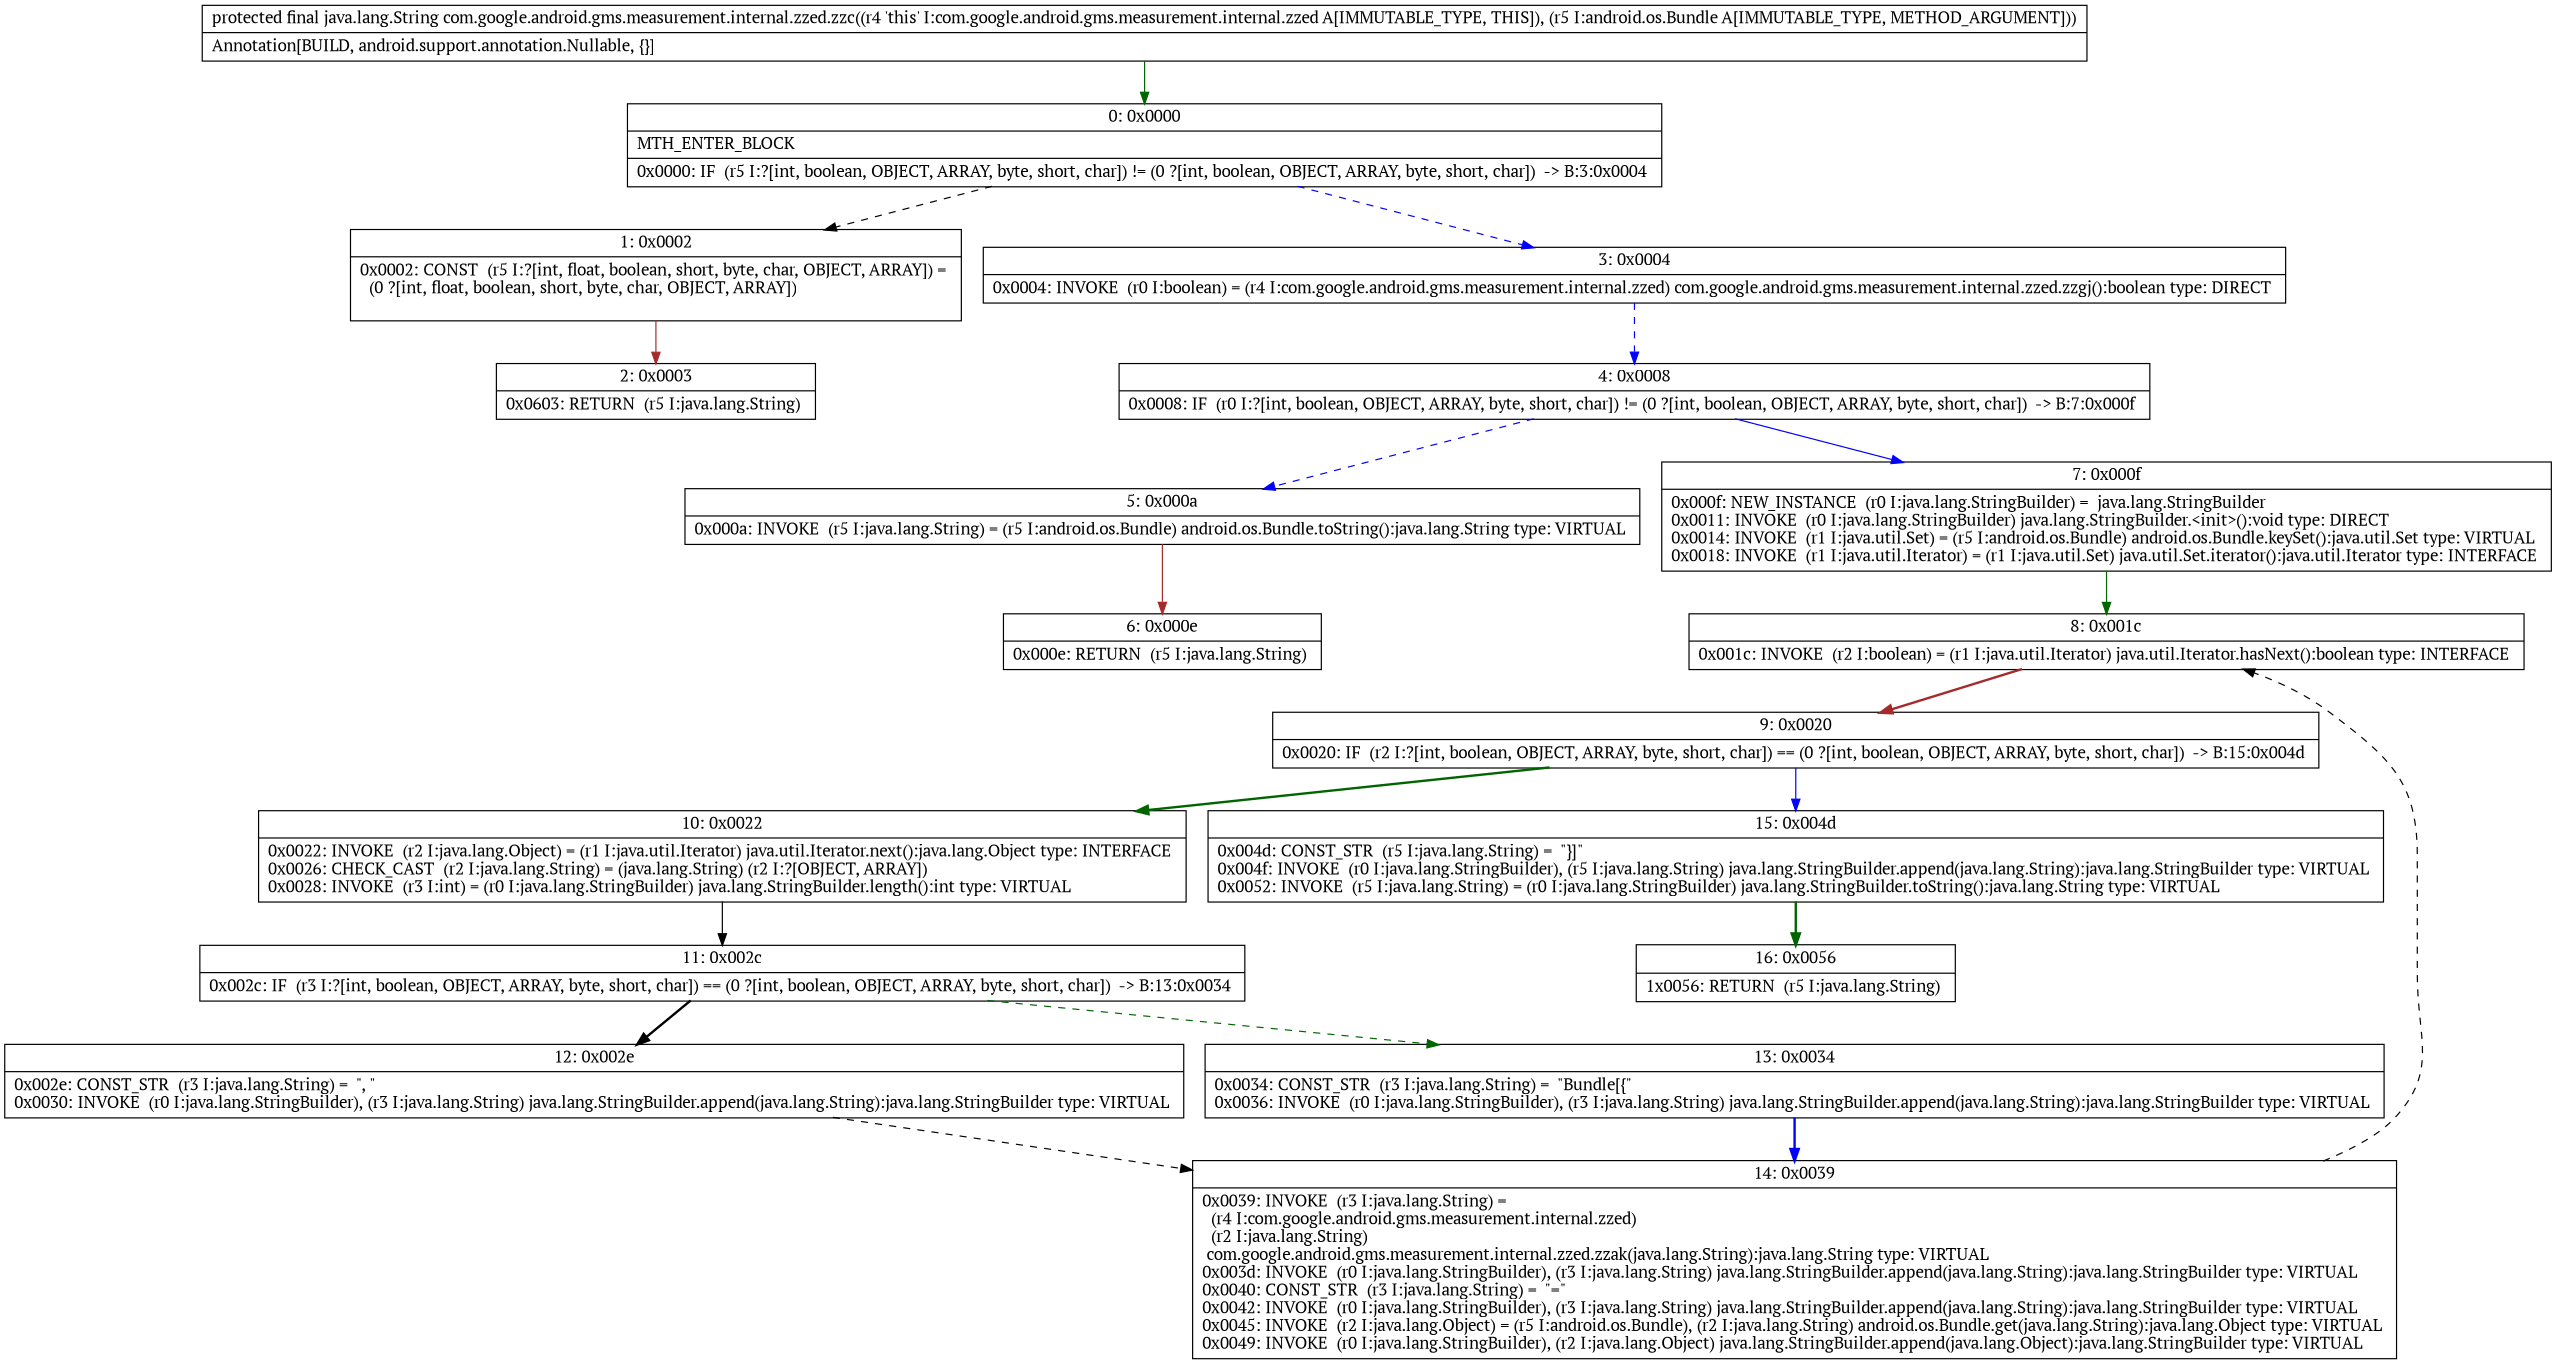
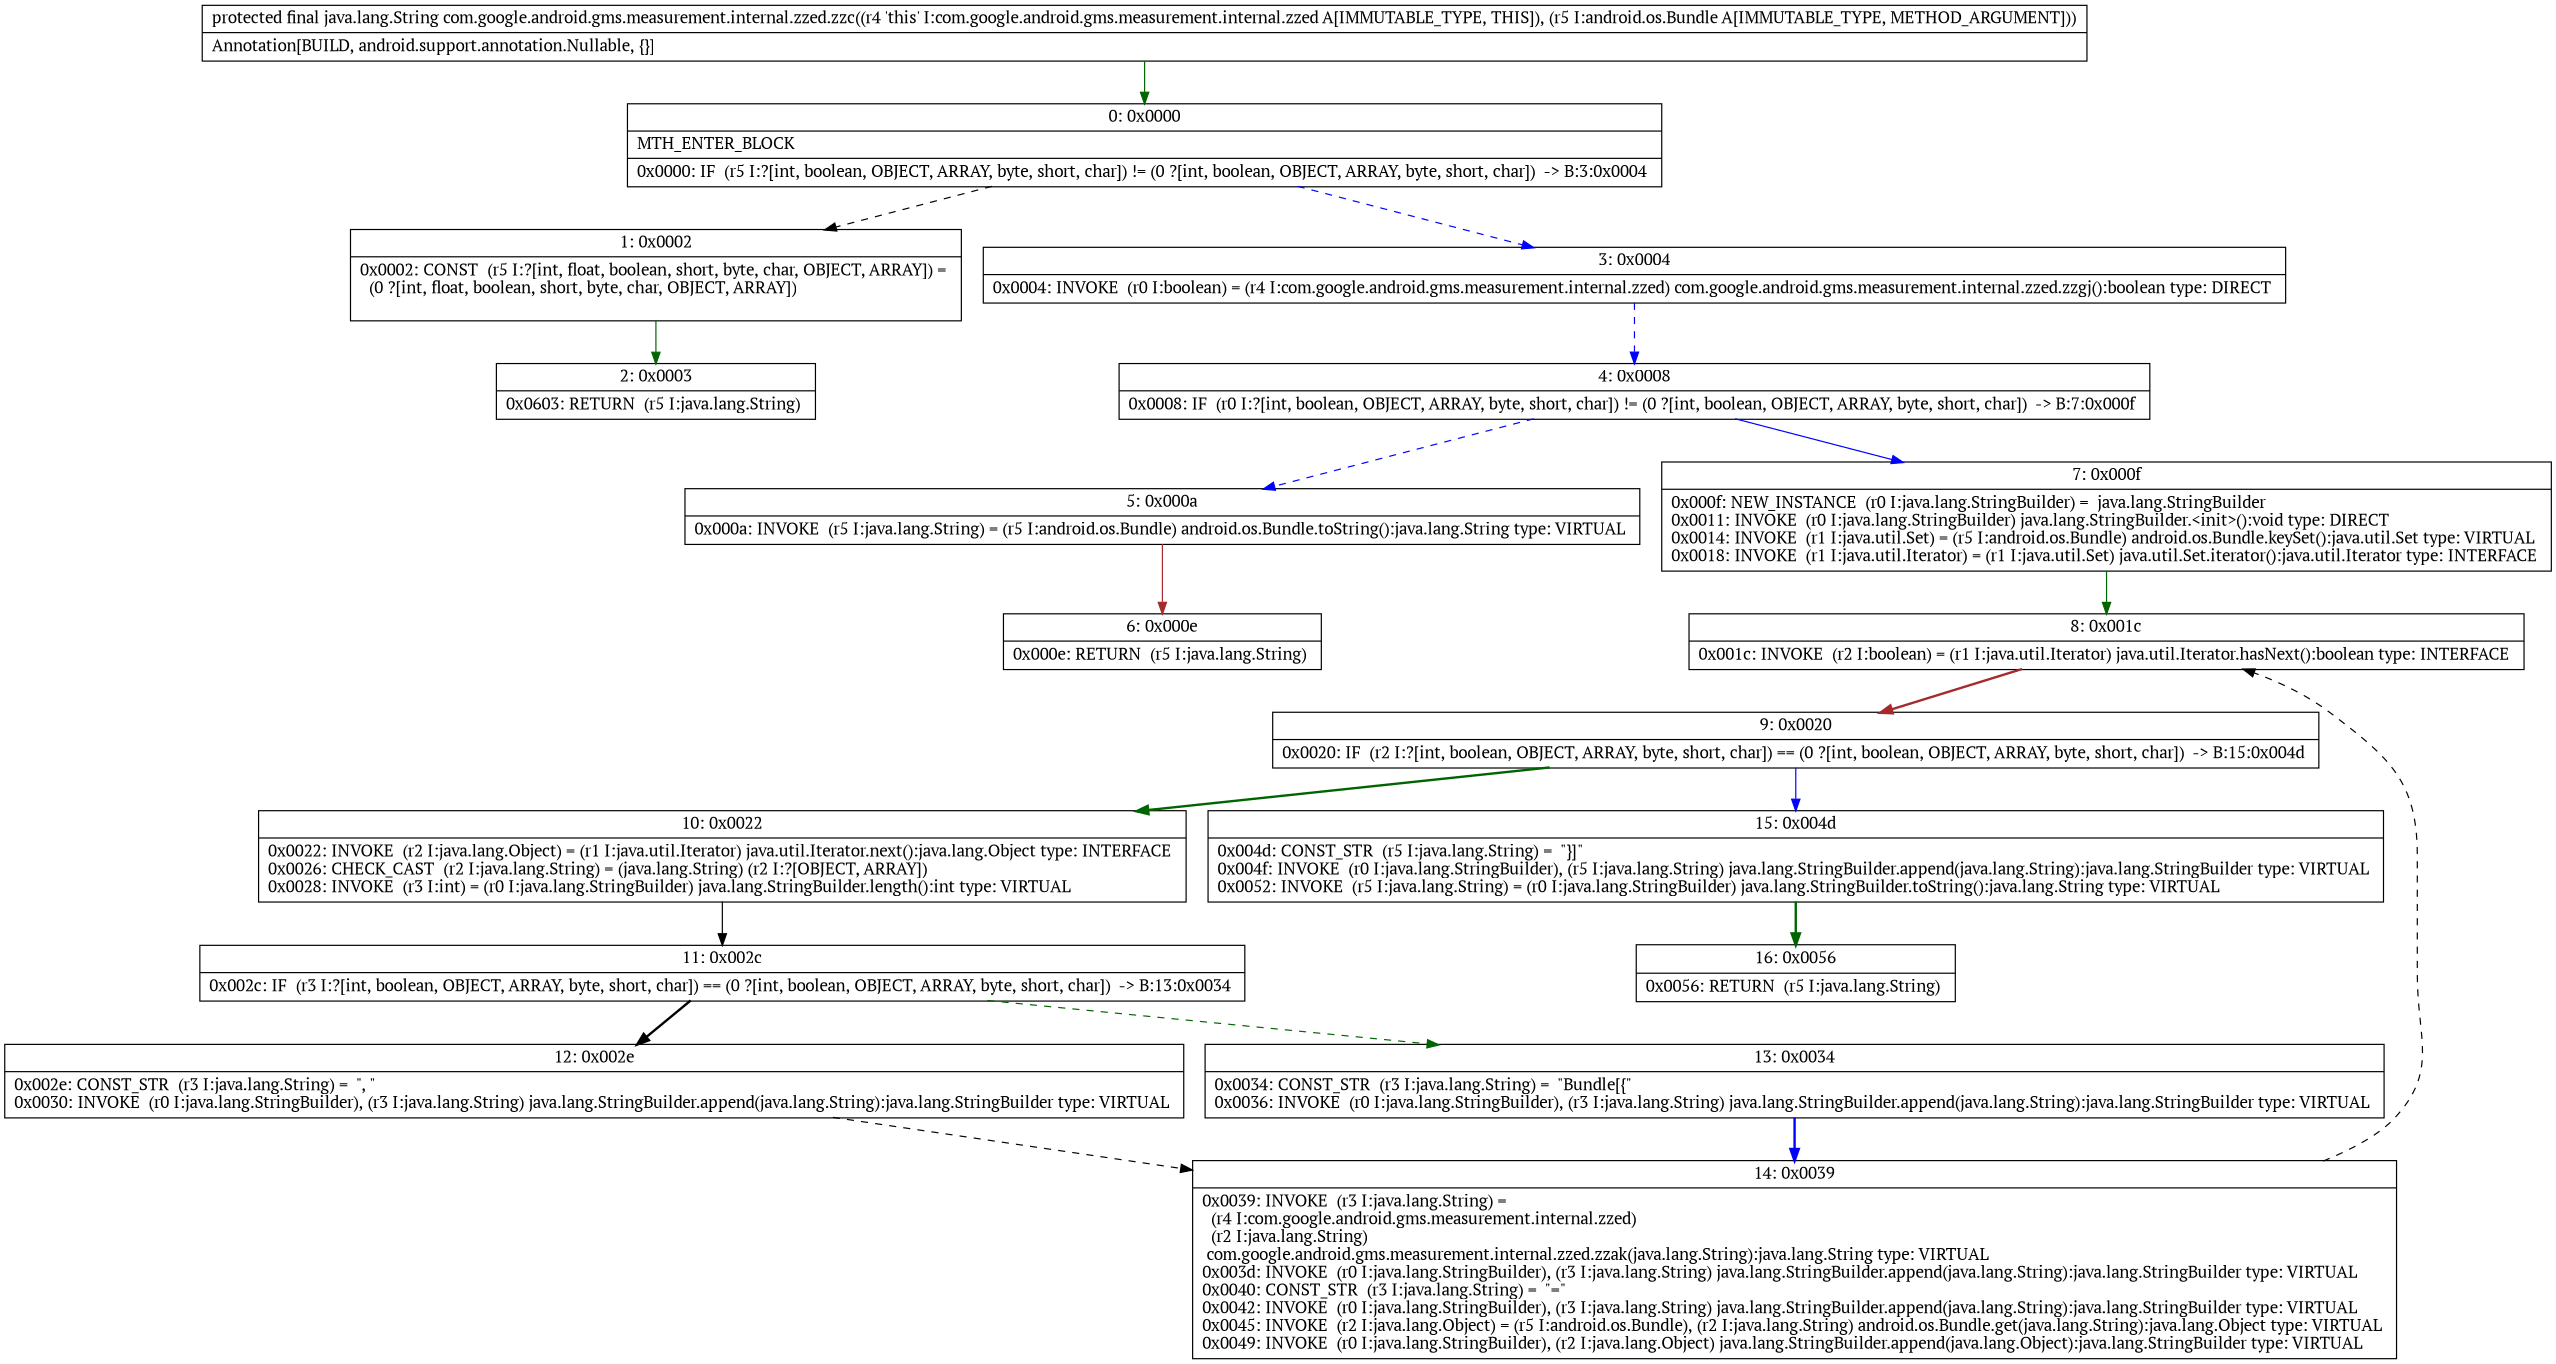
edge "1: 0x0002" -> "2: 0x0003": color brown -> darkgreen
node "16: 0x0056": text "1x0056: RETURN  (r5 I:java.lang.String)" -> "0x0056: RETURN  (r5 I:java.lang.String)"
